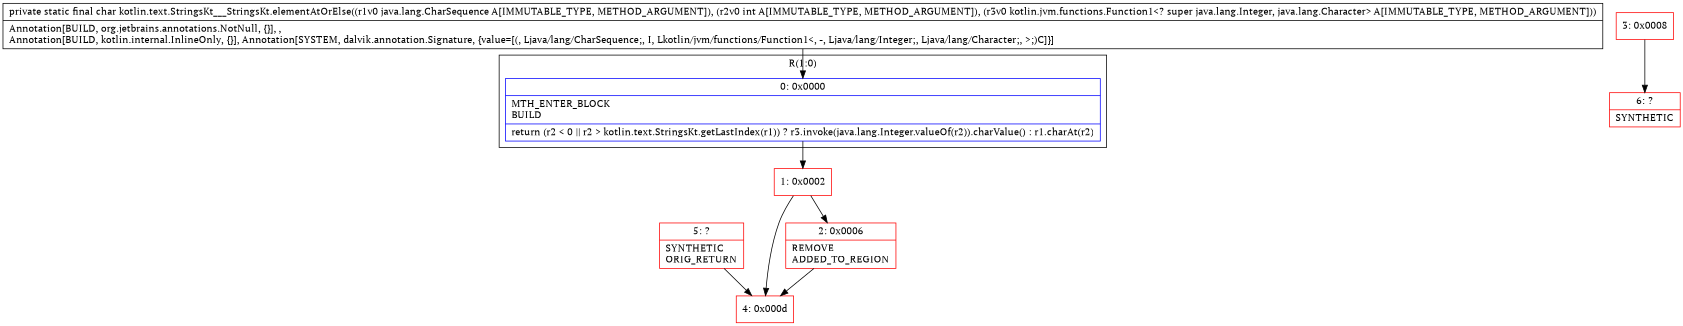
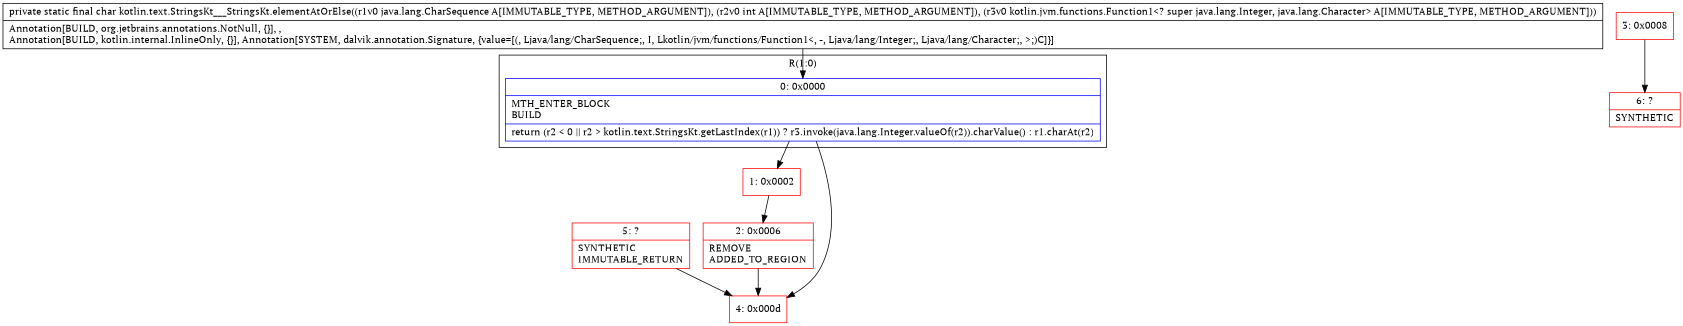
edge "1: 0x0002" -> "4: 0x000d": now "0: 0x0000" -> "4: 0x000d"
node "5: ?": text "ORIG_RETURN" -> "IMMUTABLE_RETURN"
